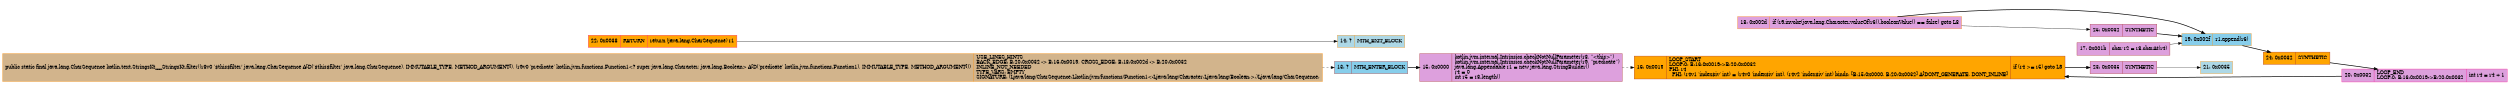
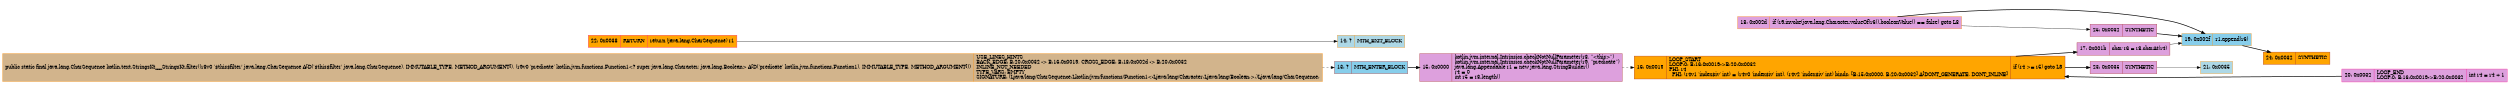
node "17: 0x001b": text "char r2 = r8.charAt(r4)" -> "char r6 = r8.charAt(r4)"
edge "16: 0x0019" -> "17: 0x001b": added
edge "24: 0x0032" -> "20: 0x0032": removed
